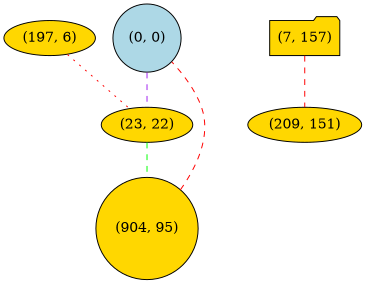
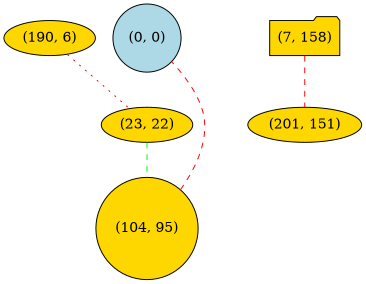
node "(197, 6)": label "(197, 6)" -> "(190, 6)"
node "(7, 157)": label "(7, 157)" -> "(7, 158)"
edge "(0, 0)" -- "(23, 22)": removed
node "(209, 151)": label "(209, 151)" -> "(201, 151)"
node "(904, 95)": label "(904, 95)" -> "(104, 95)"
